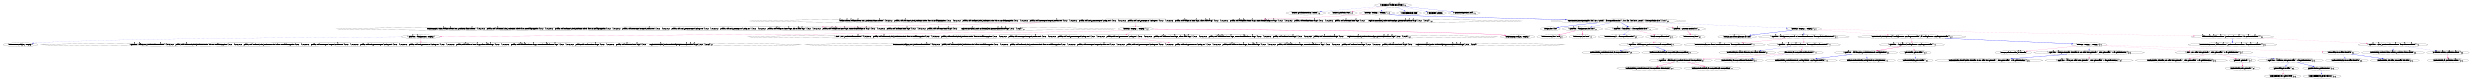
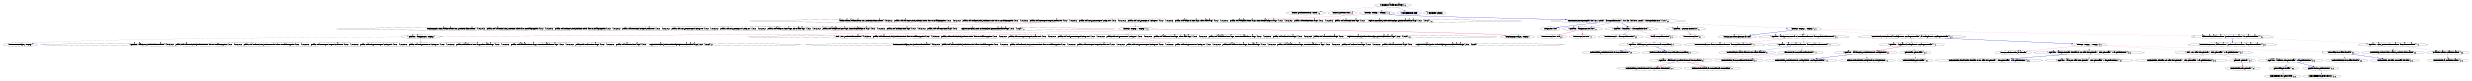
node "(METHOD_RETURN,void)": removed
